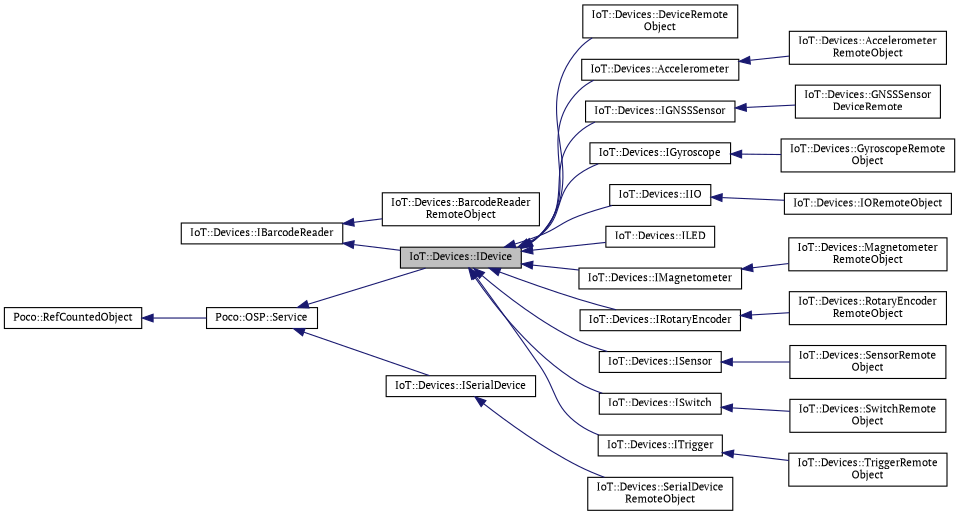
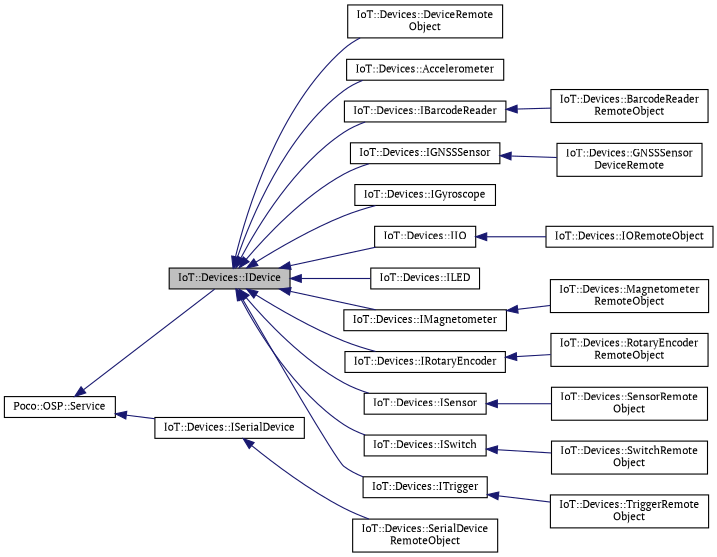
node "IoT::Devices::Accelerometer RemoteObject": removed
node "IoT::Devices::GyroscopeRemote Object": removed
edge "IoT::Devices::IDevice" -> "IoT::Devices::IBarcodeReader": reversed
node "Poco::RefCountedObject": removed
